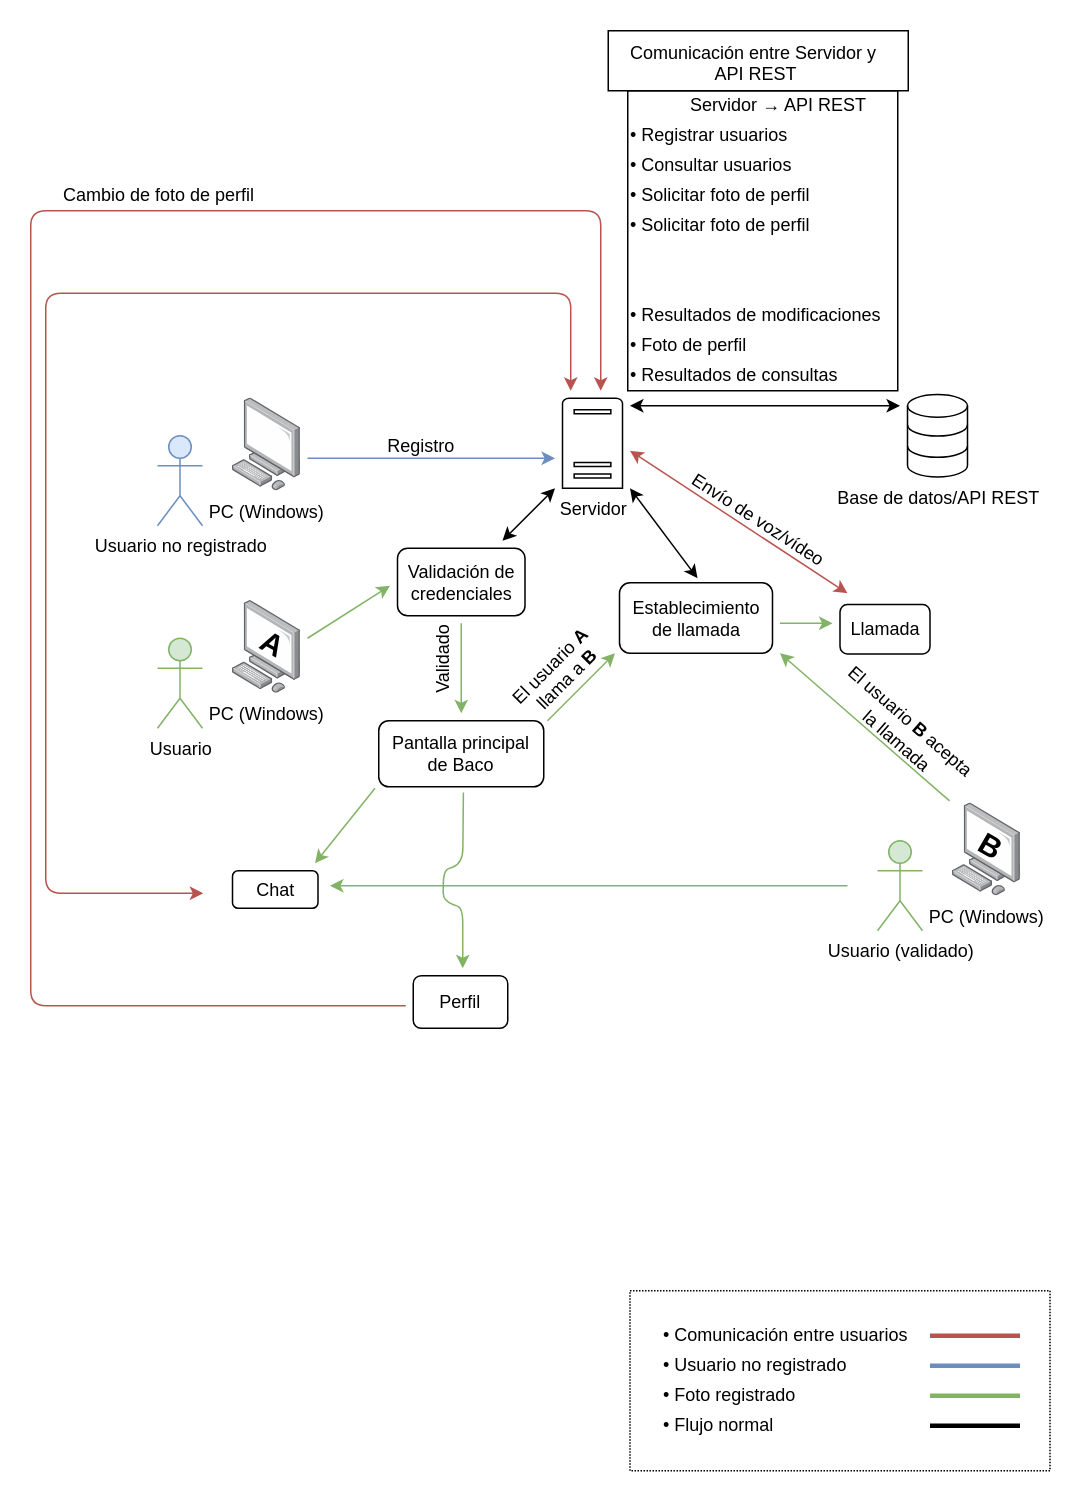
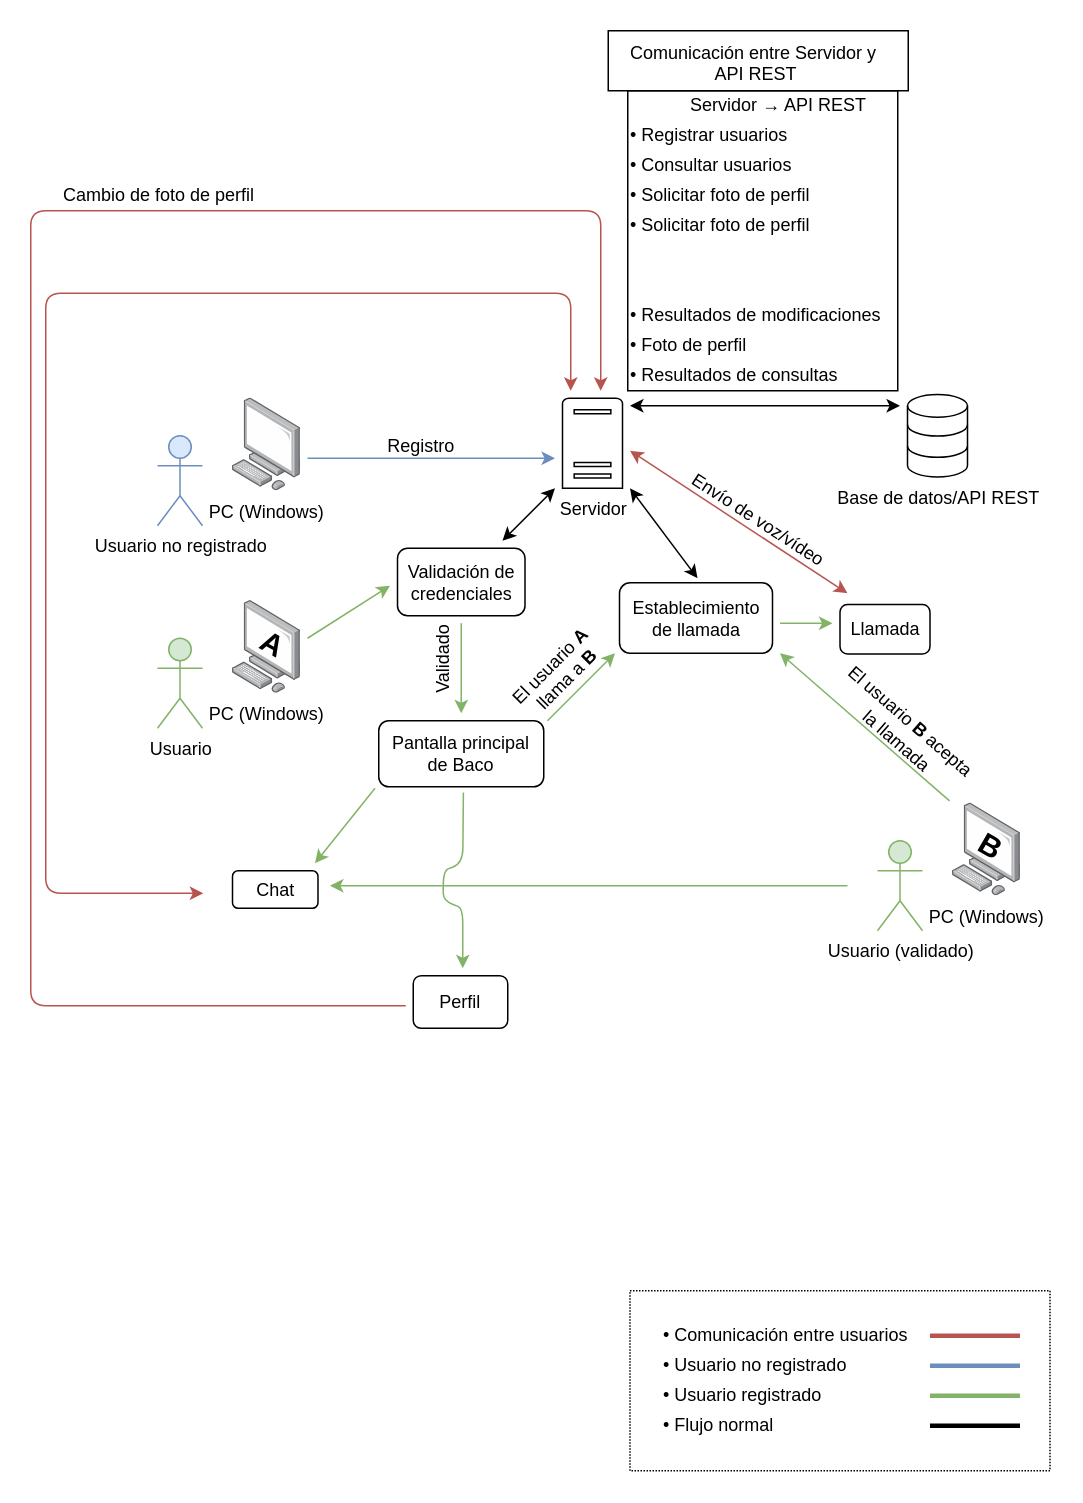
node "• Foto registrado": label "• Foto registrado" -> "• Usuario registrado"
